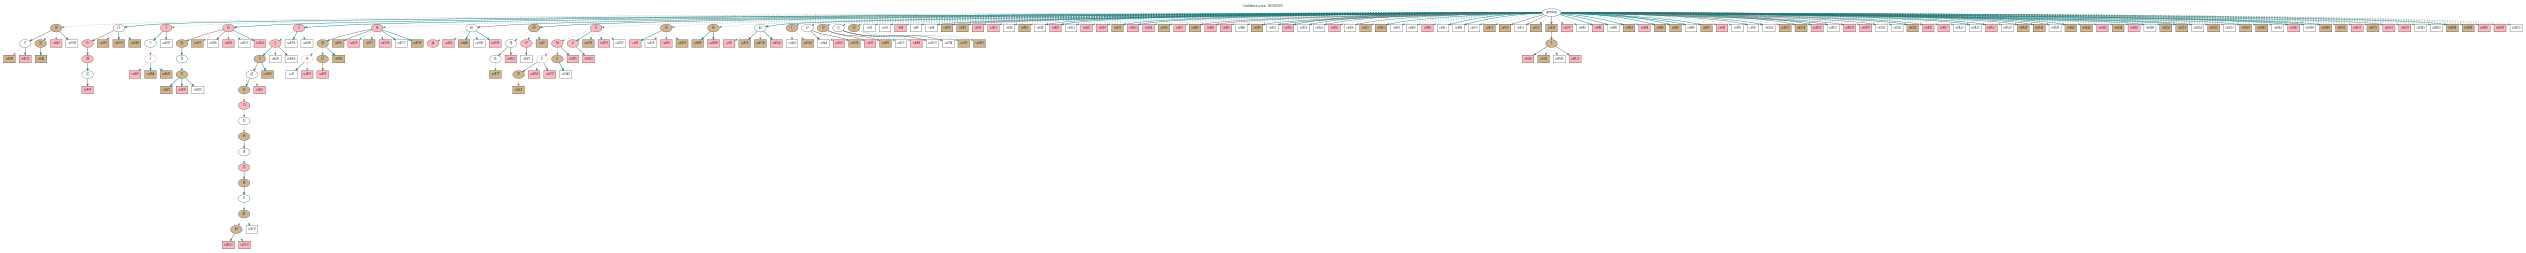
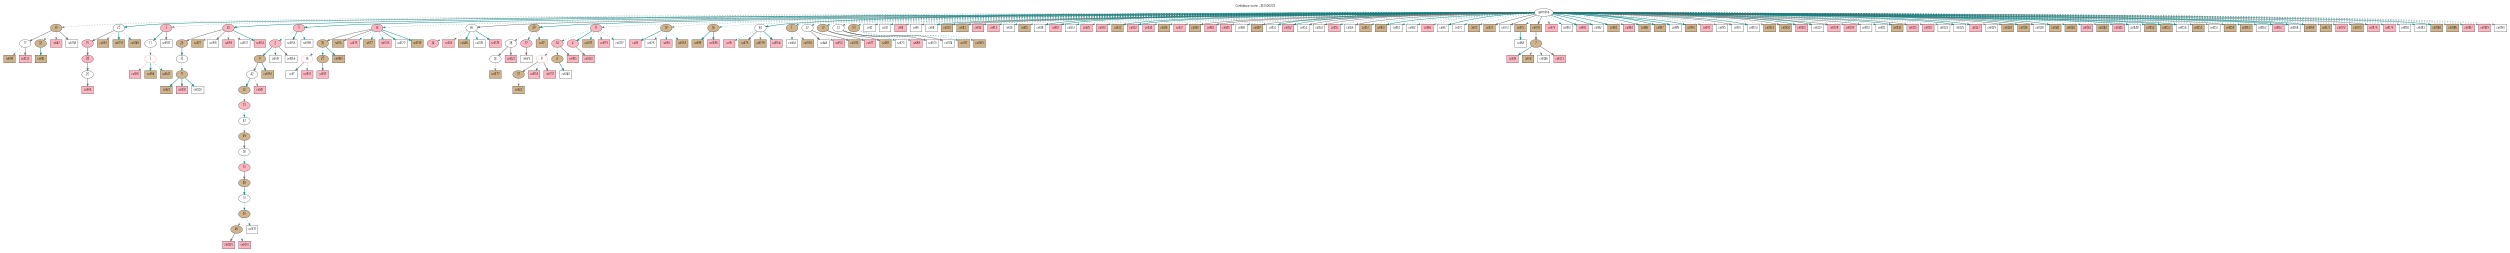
edge "germline" -> "cell68": now "cell75" -> "cell68"
